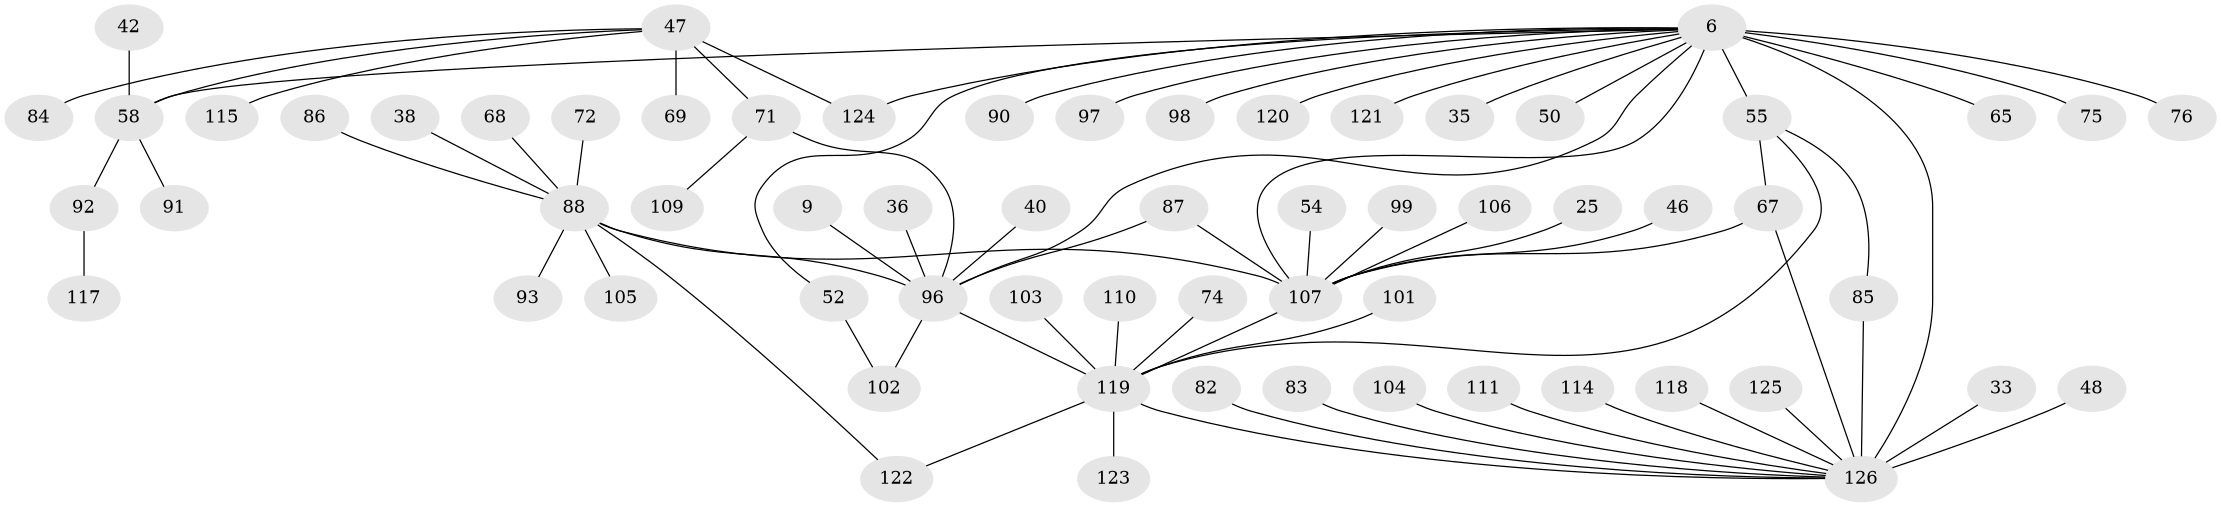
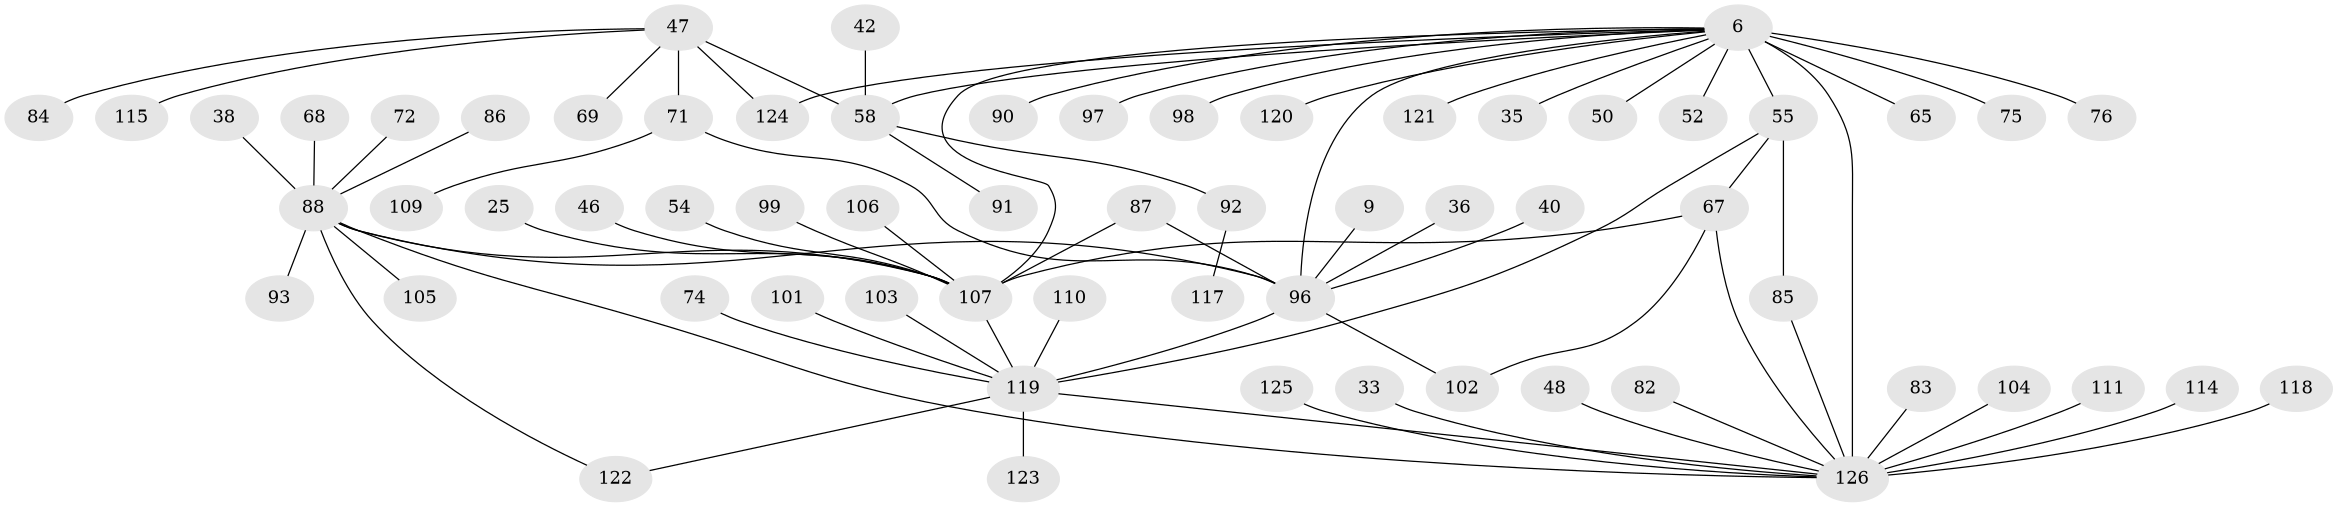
edge "52" -- "102": now "67" -- "102"
edge "88" -- "126": added
